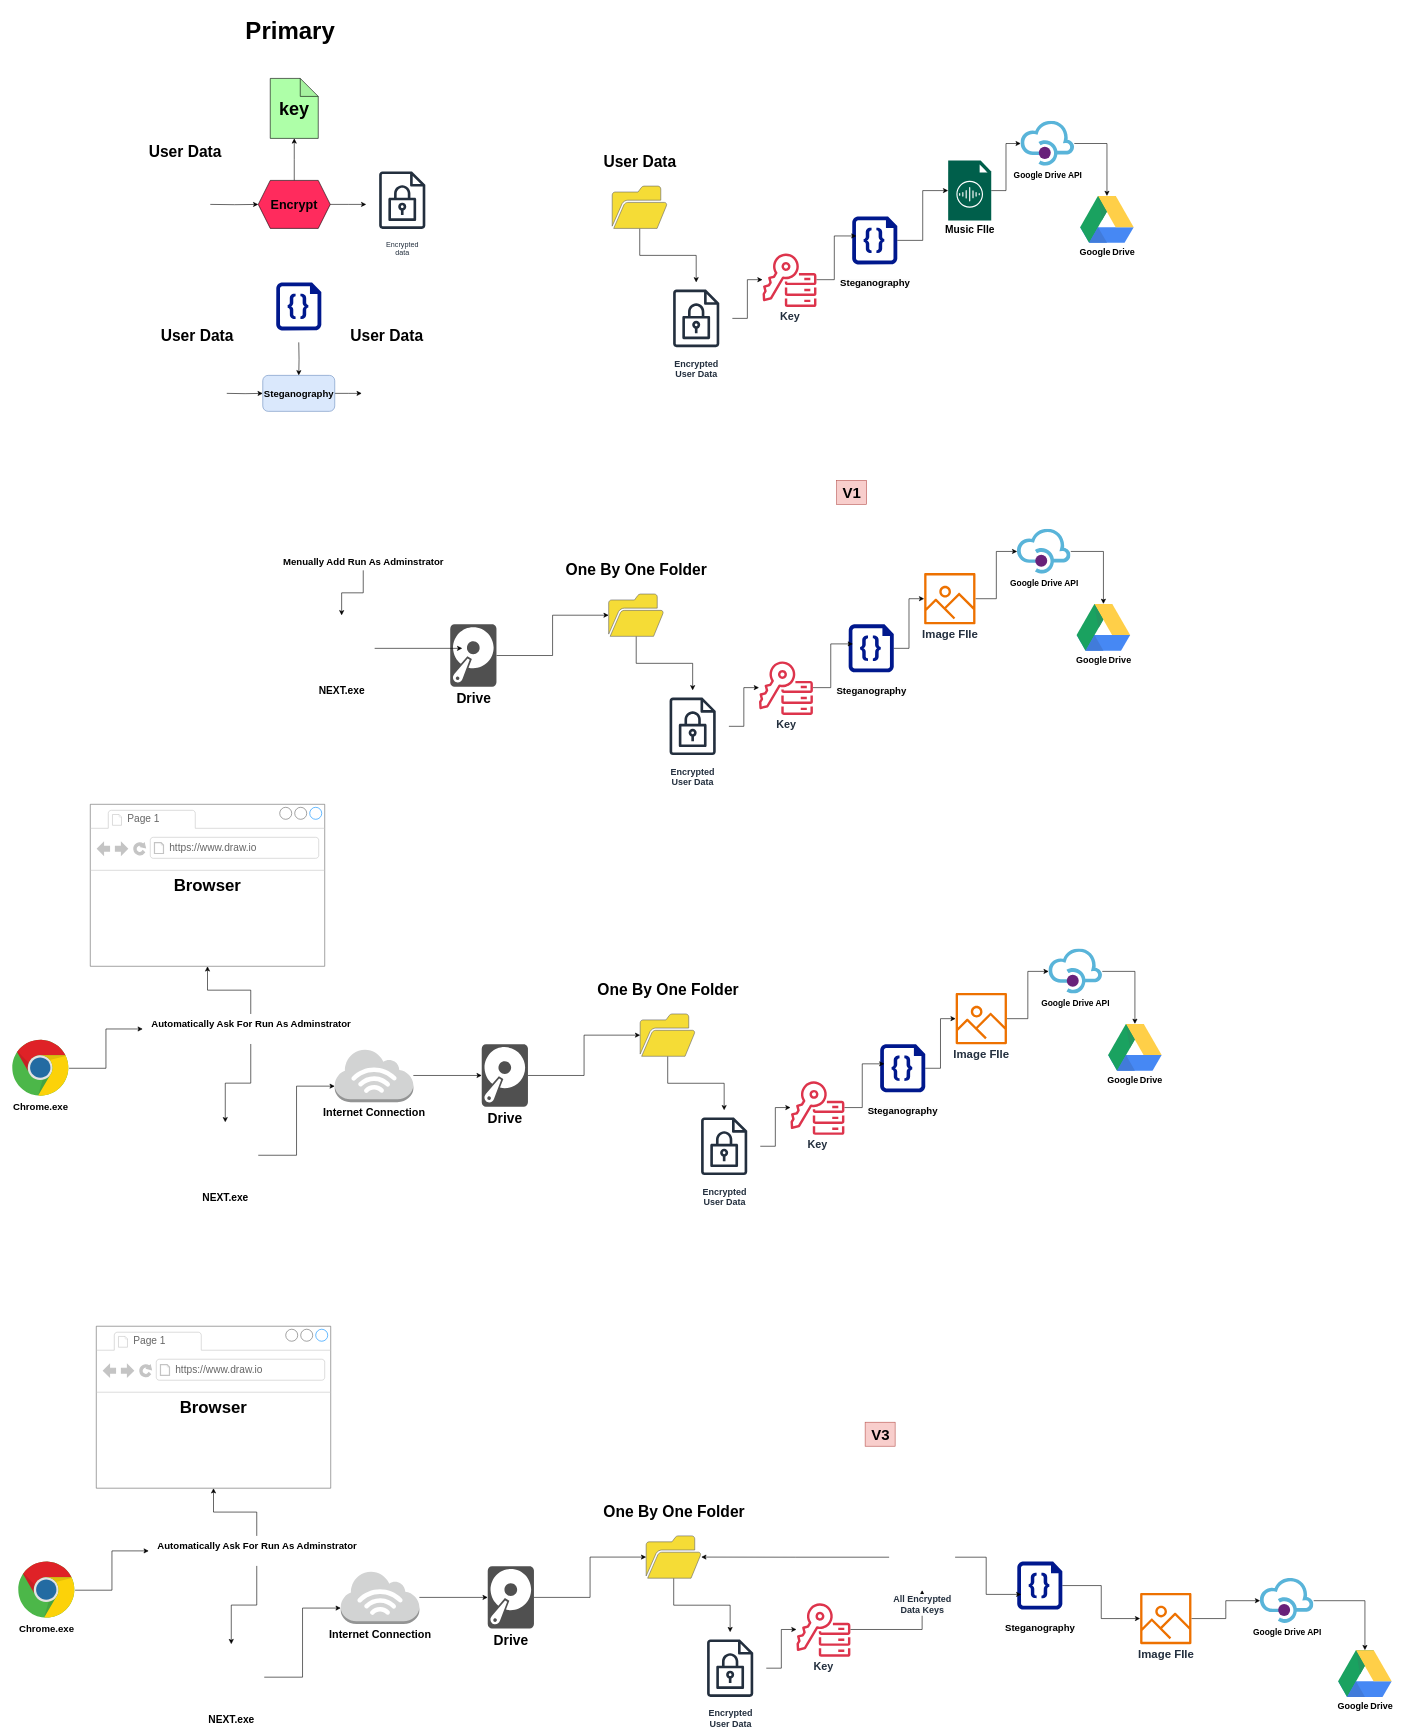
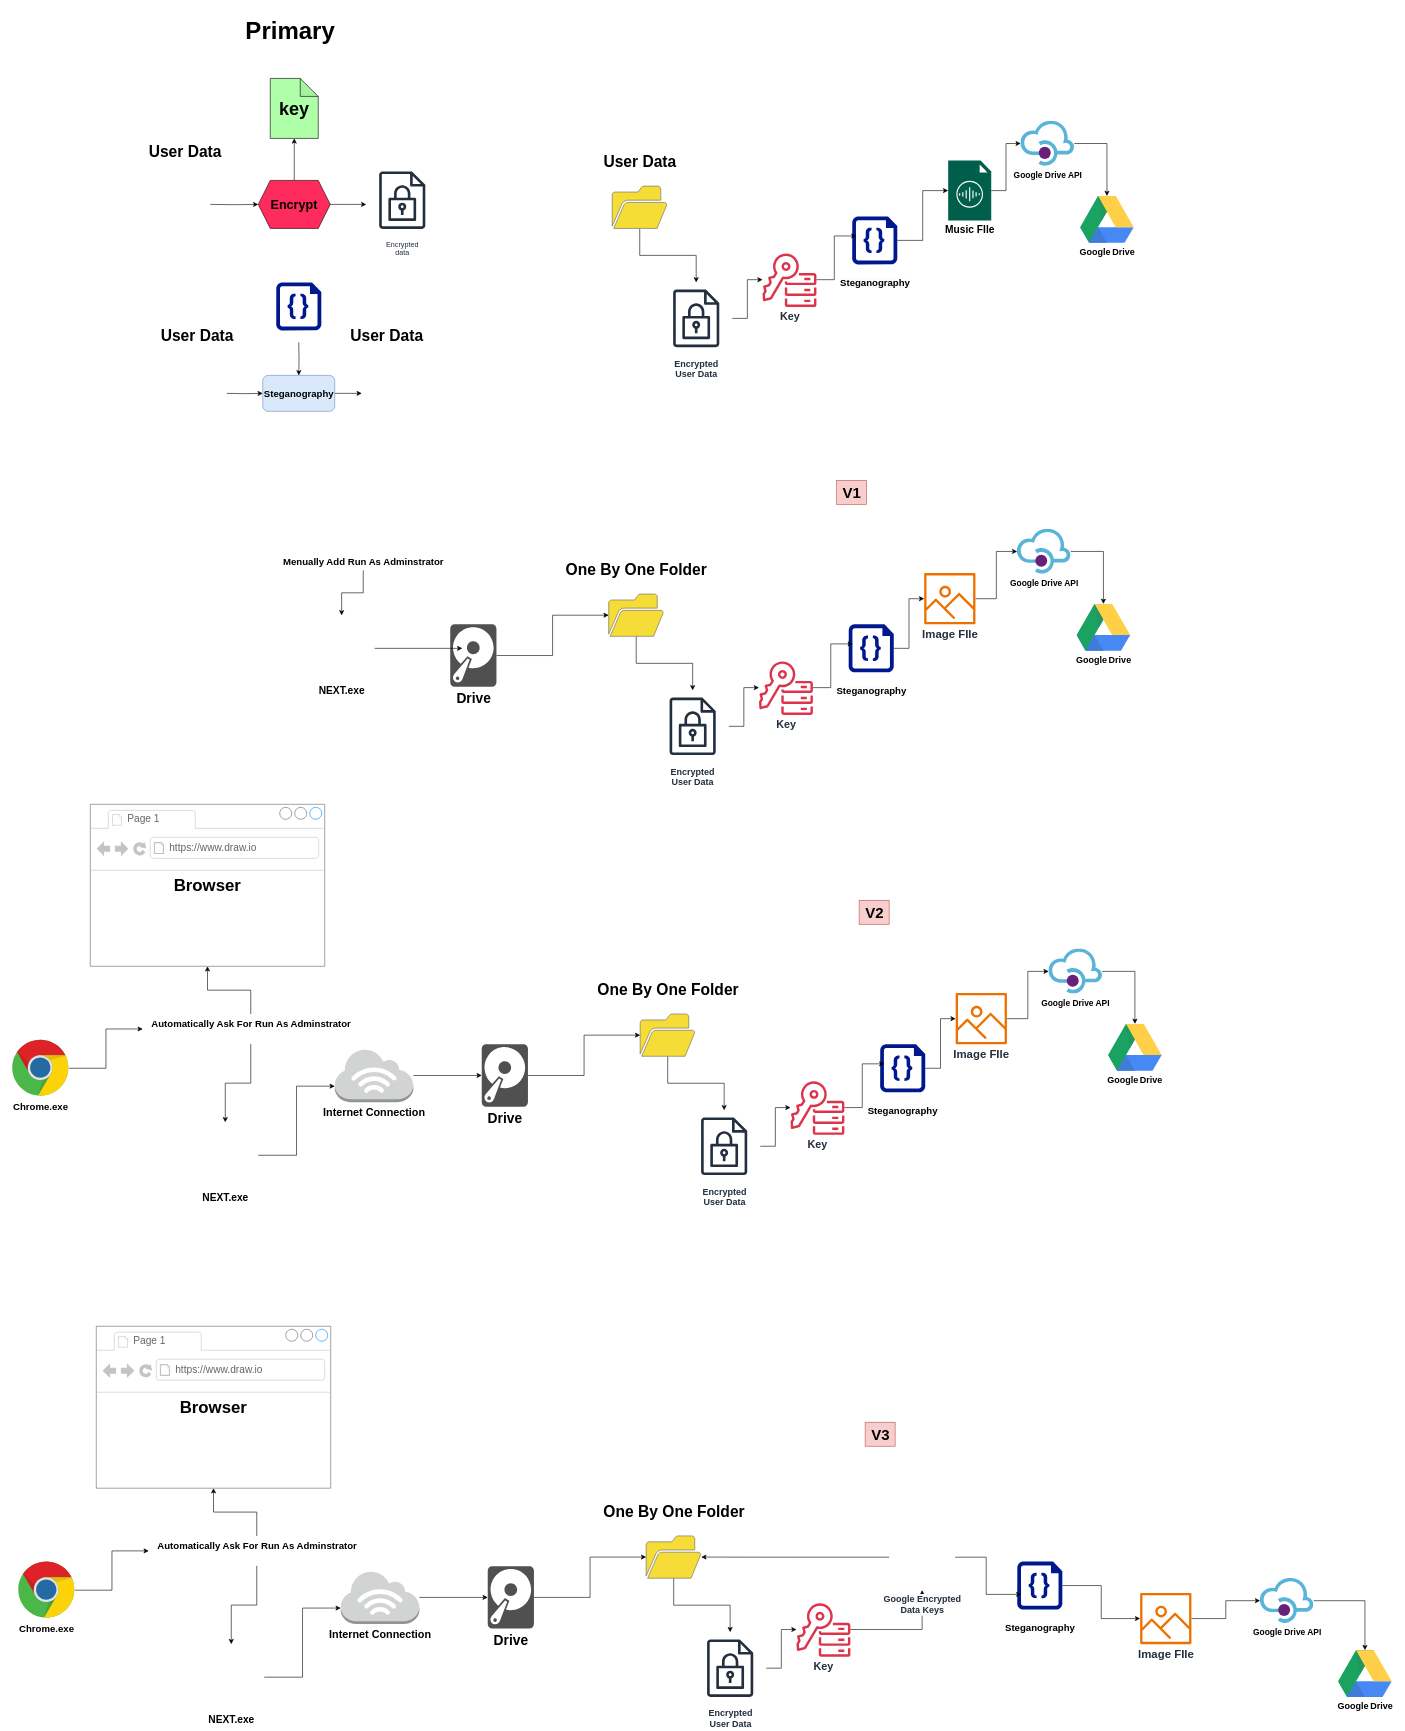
node "V2": added
node "All EncryptedData Keys": label "All EncryptedData Keys" -> "Google EncryptedData Keys"
